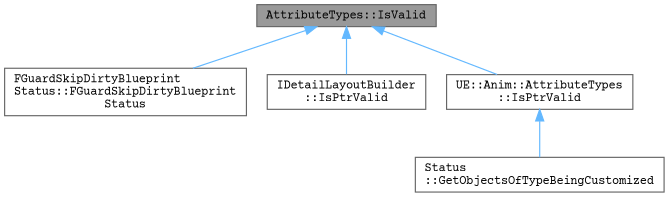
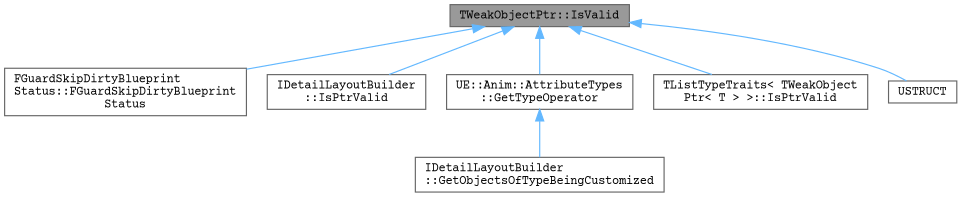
node "AttributeTypes::IsValid": label "AttributeTypes::IsValid" -> "TWeakObjectPtr::IsValid"
node "UE::Anim::AttributeTypes ::IsPtrValid": label "UE::Anim::AttributeTypes ::IsPtrValid" -> "UE::Anim::AttributeTypes ::GetTypeOperator"
node "TListTypeTraits< TWeakObject Ptr< T > >::IsPtrValid": added
node "USTRUCT": added
node "Status ::GetObjectsOfTypeBeingCustomized": label "Status ::GetObjectsOfTypeBeingCustomized" -> "IDetailLayoutBuilder ::GetObjectsOfTypeBeingCustomized"
